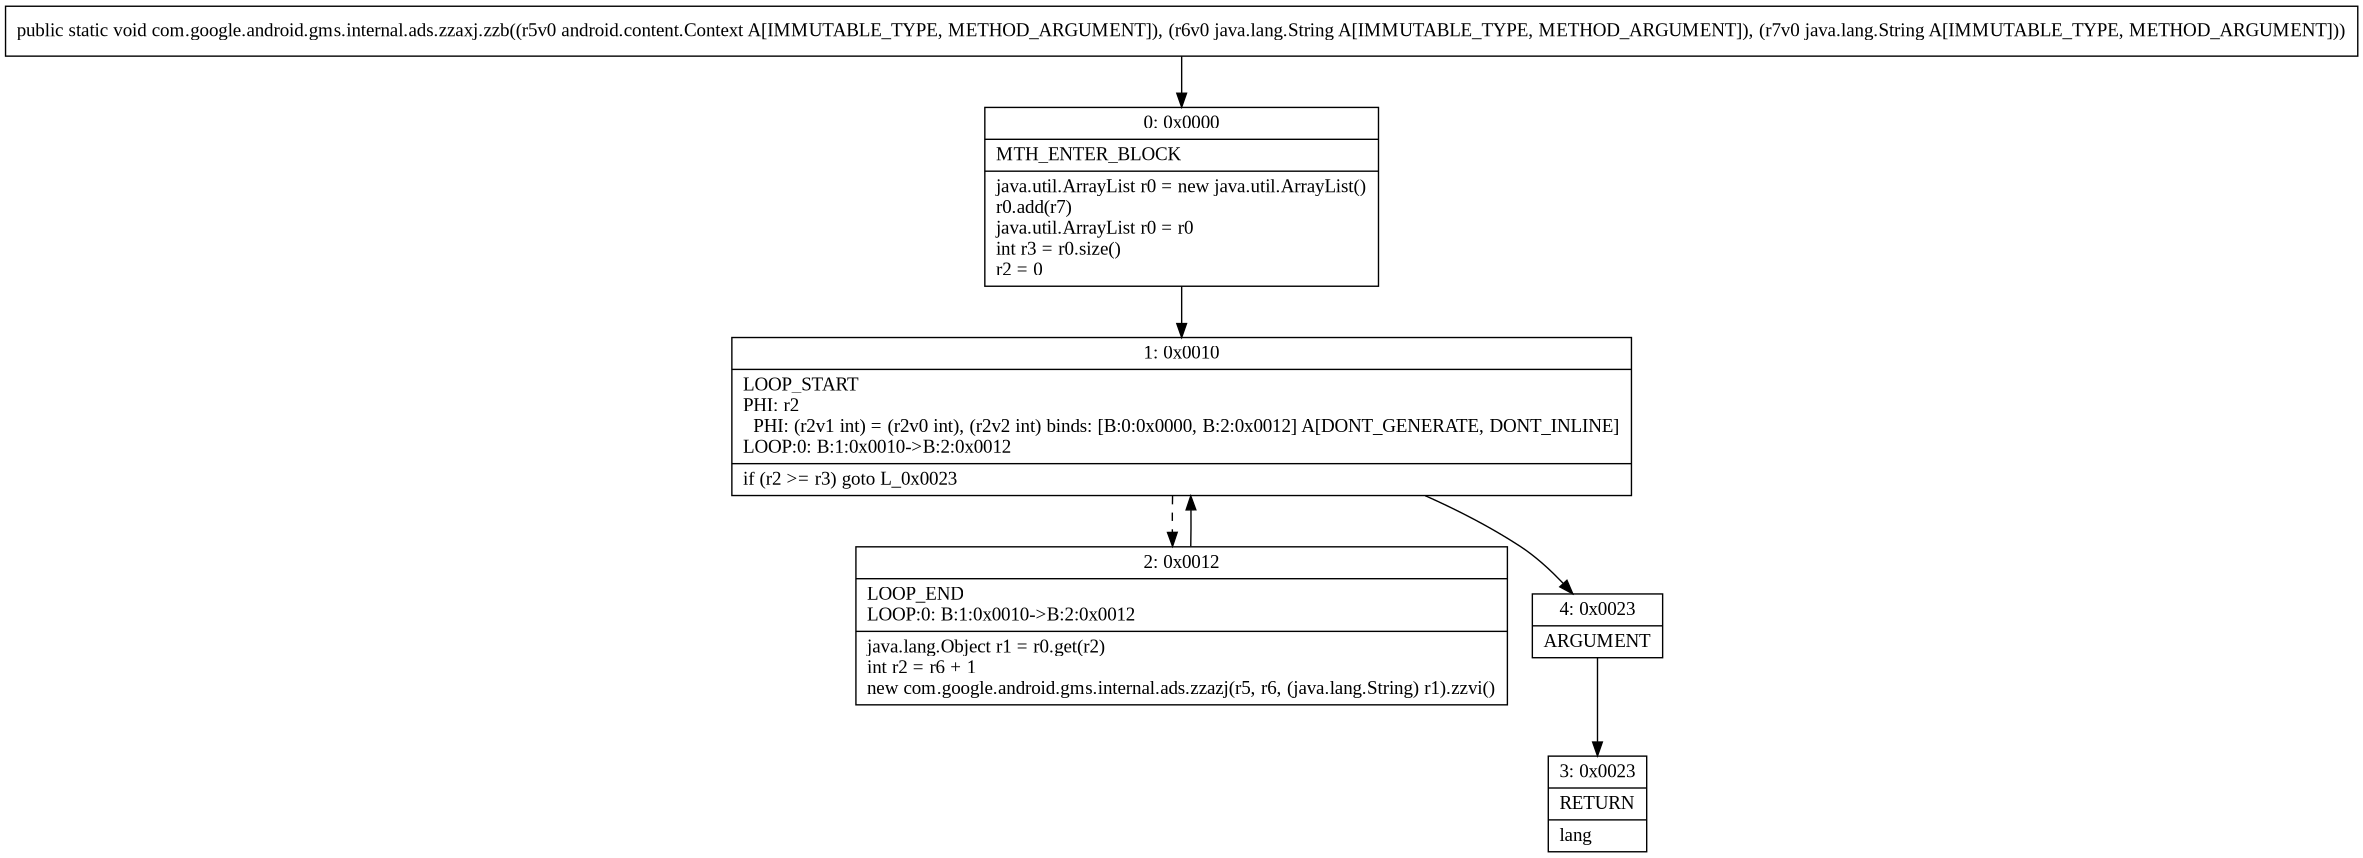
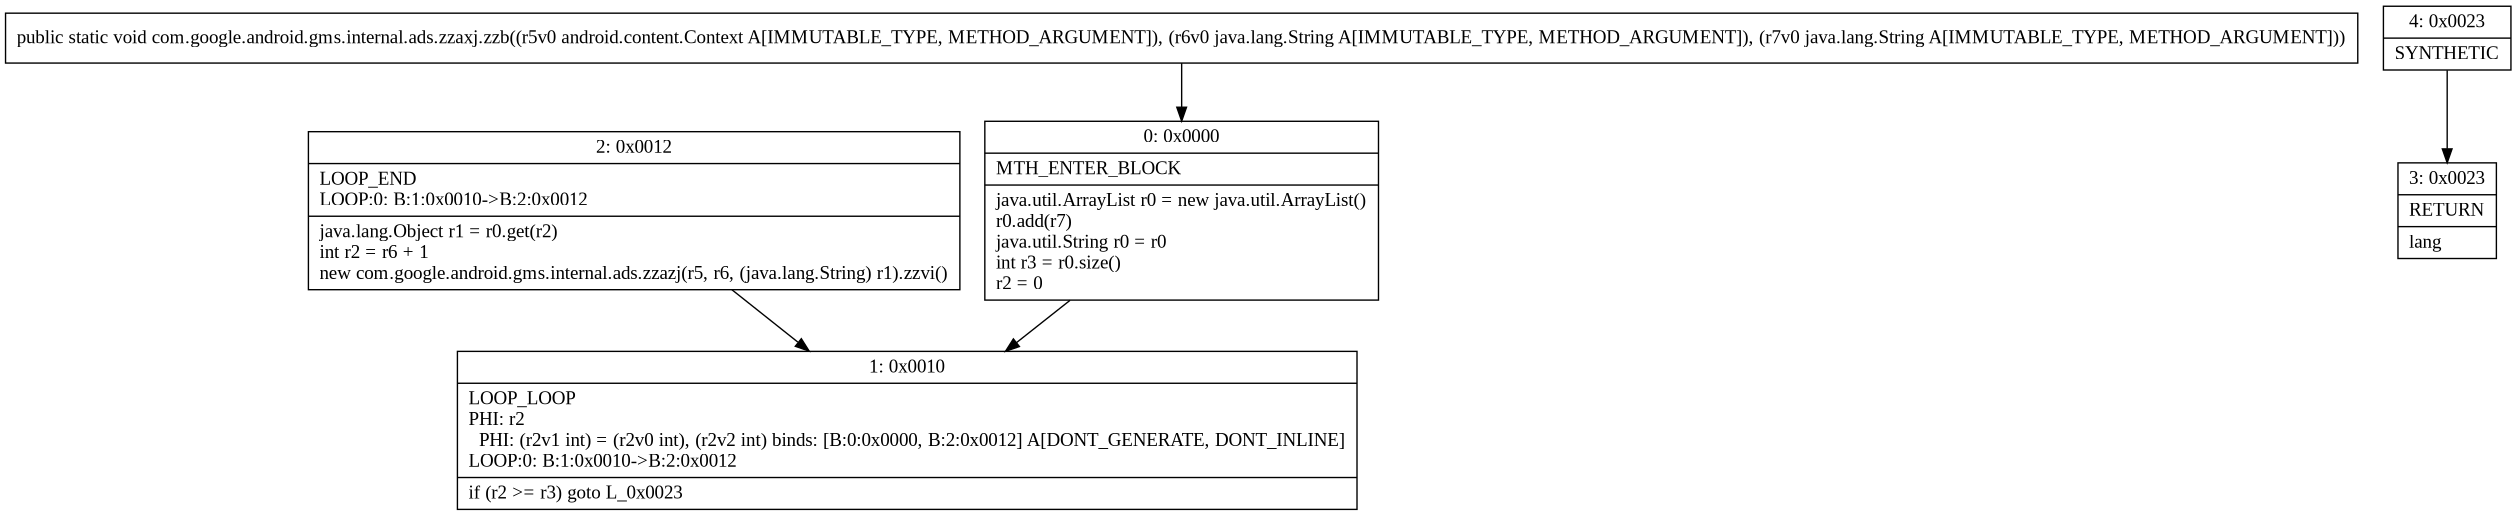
node "0: 0x0000": text "java.util.ArrayList r0 = r0" -> "java.util.String r0 = r0"
node "1: 0x0010": text "LOOP_START" -> "LOOP_LOOP"
edge "1: 0x0010" -> "2: 0x0012": removed
edge "1: 0x0010" -> "4: 0x0023": removed
node "4: 0x0023": text "ARGUMENT" -> "SYNTHETIC"
